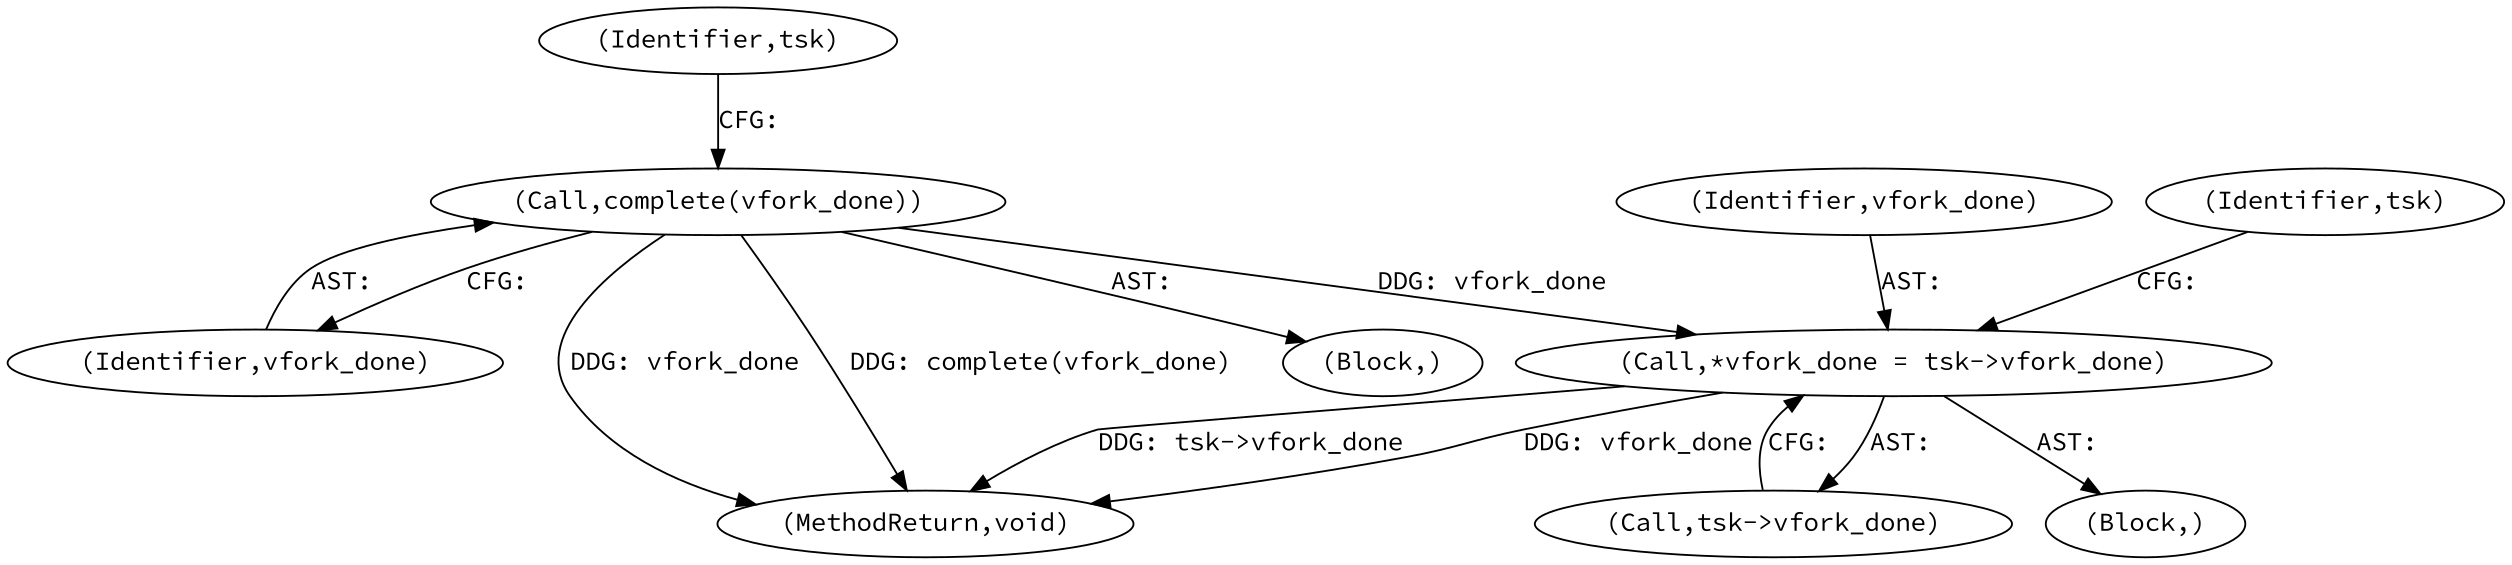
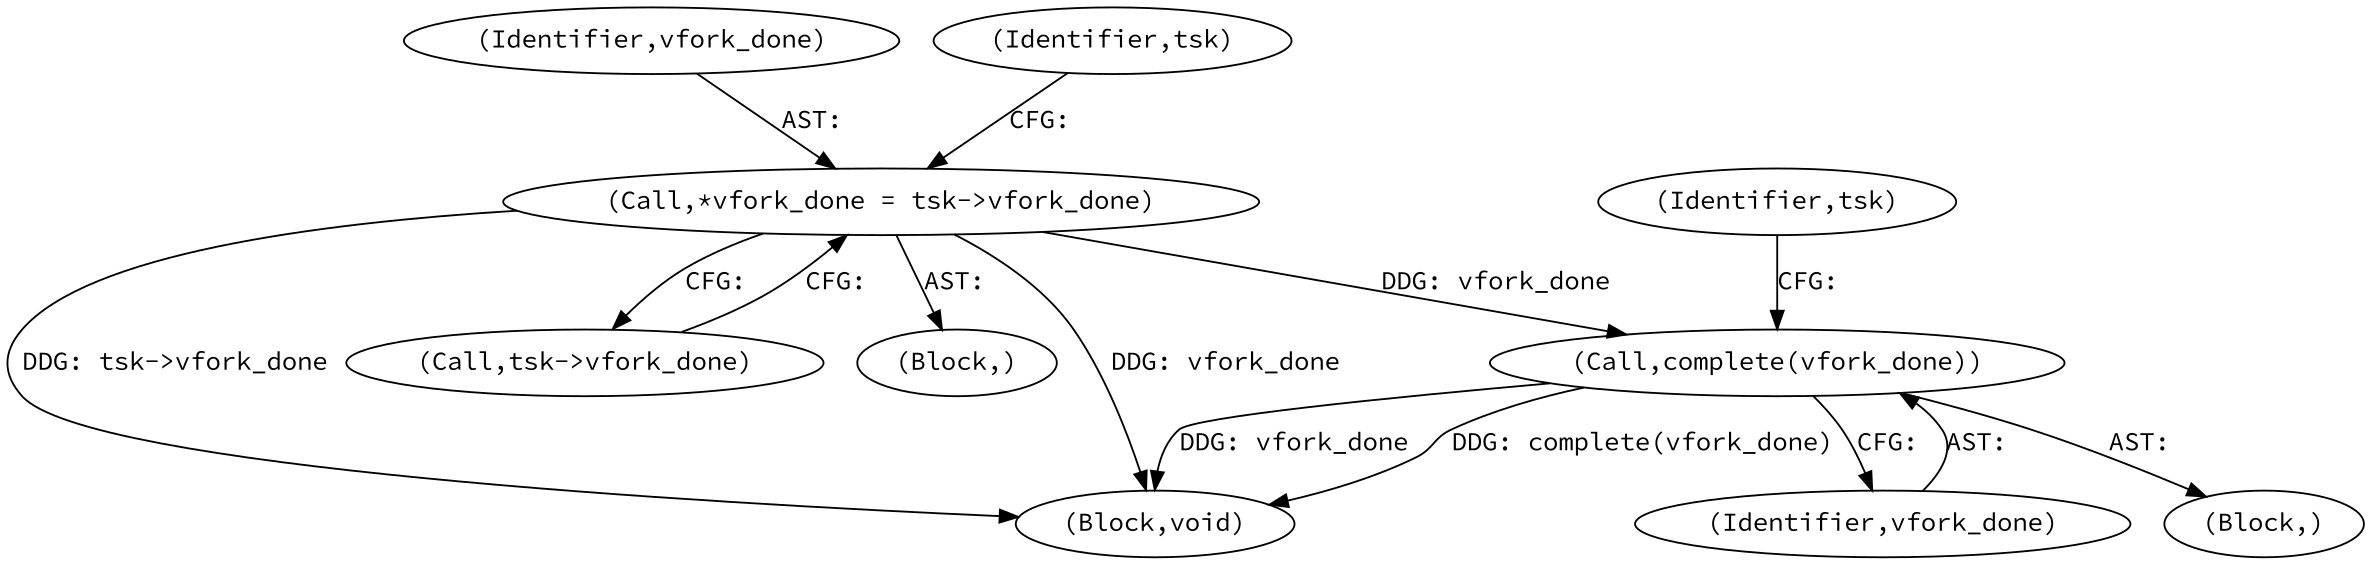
edge "(Call,complete(vfork_done))" -> "(Call,*vfork_done = tsk->vfork_done)": reversed
edge "(Call,*vfork_done = tsk->vfork_done)" -> "(Call,tsk->vfork_done)": label "AST: " -> "CFG: "
node "(MethodReturn,void)": label "(MethodReturn,void)" -> "(Block,void)"
